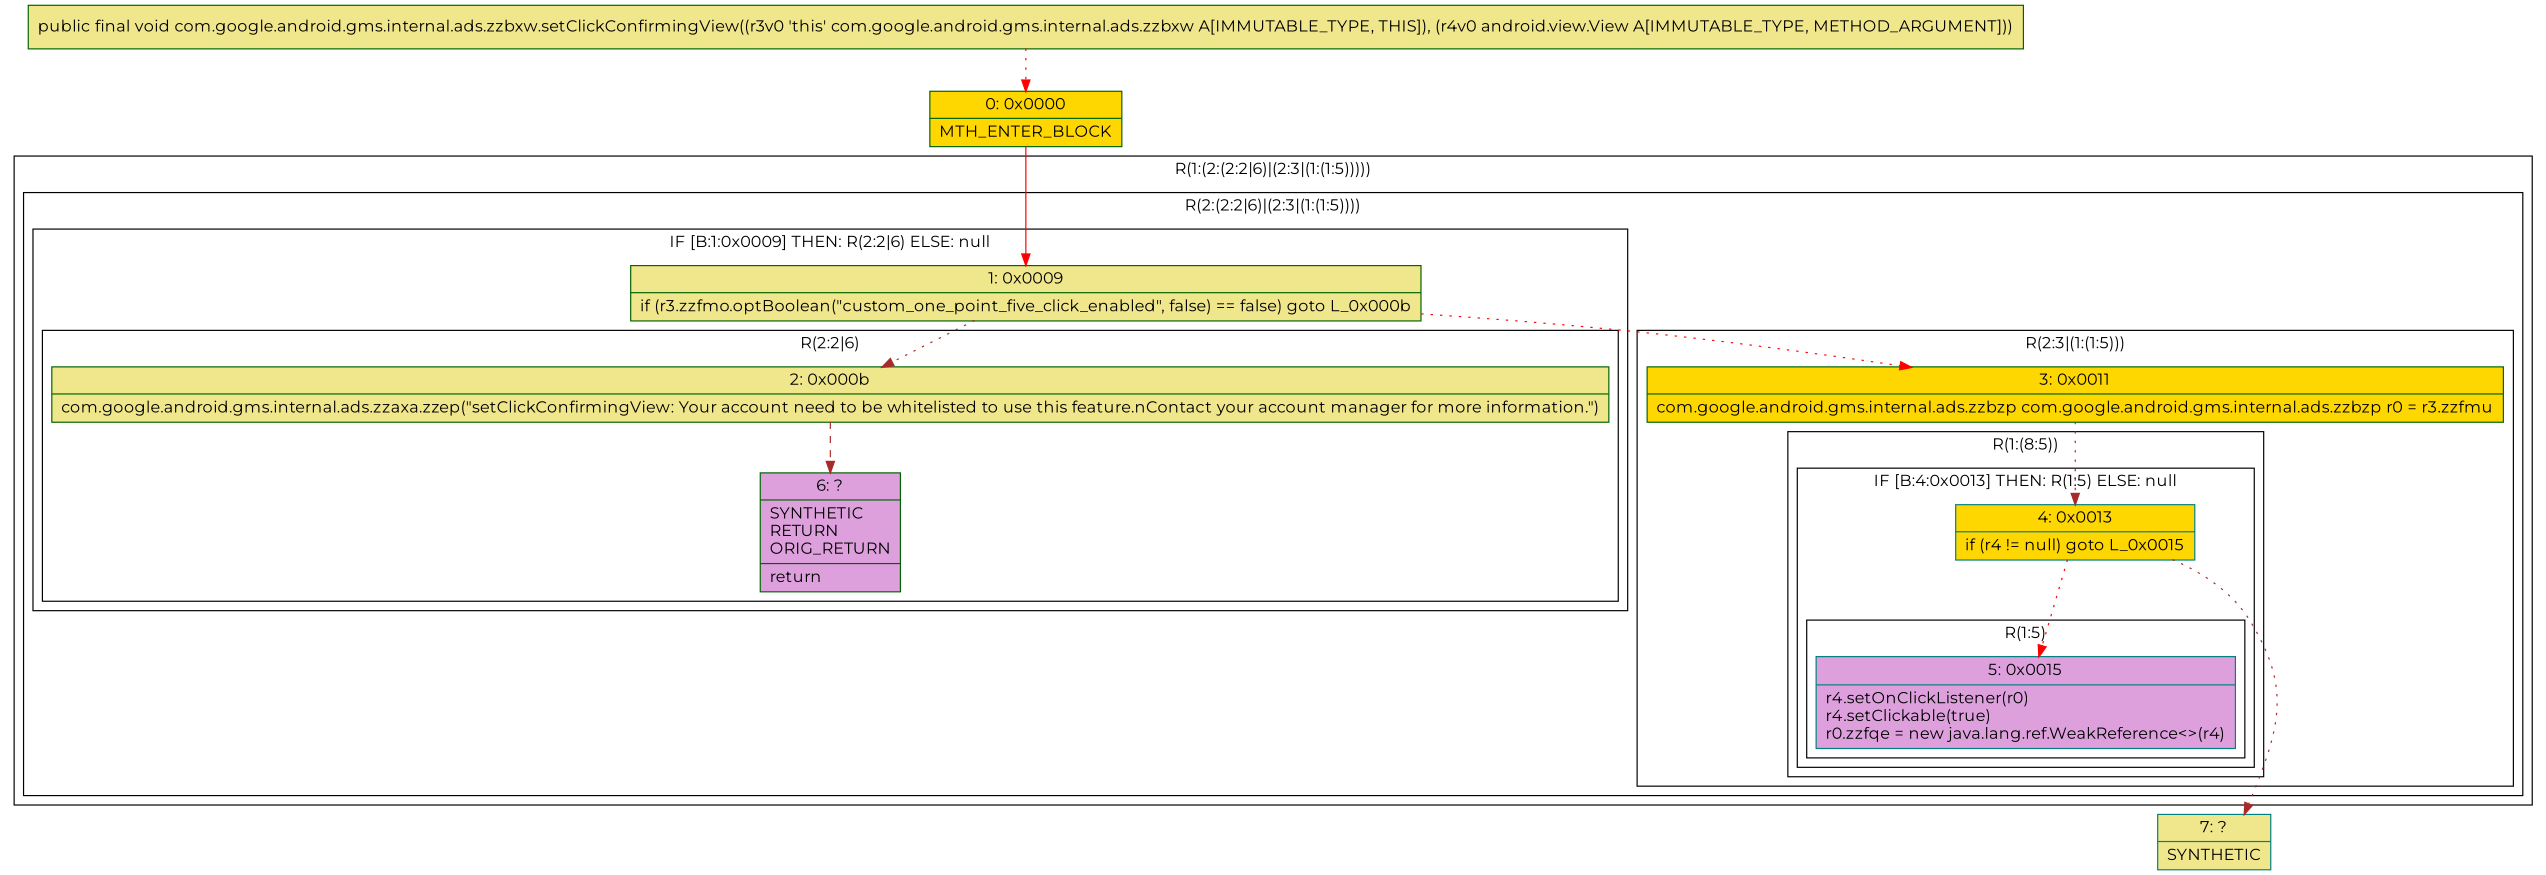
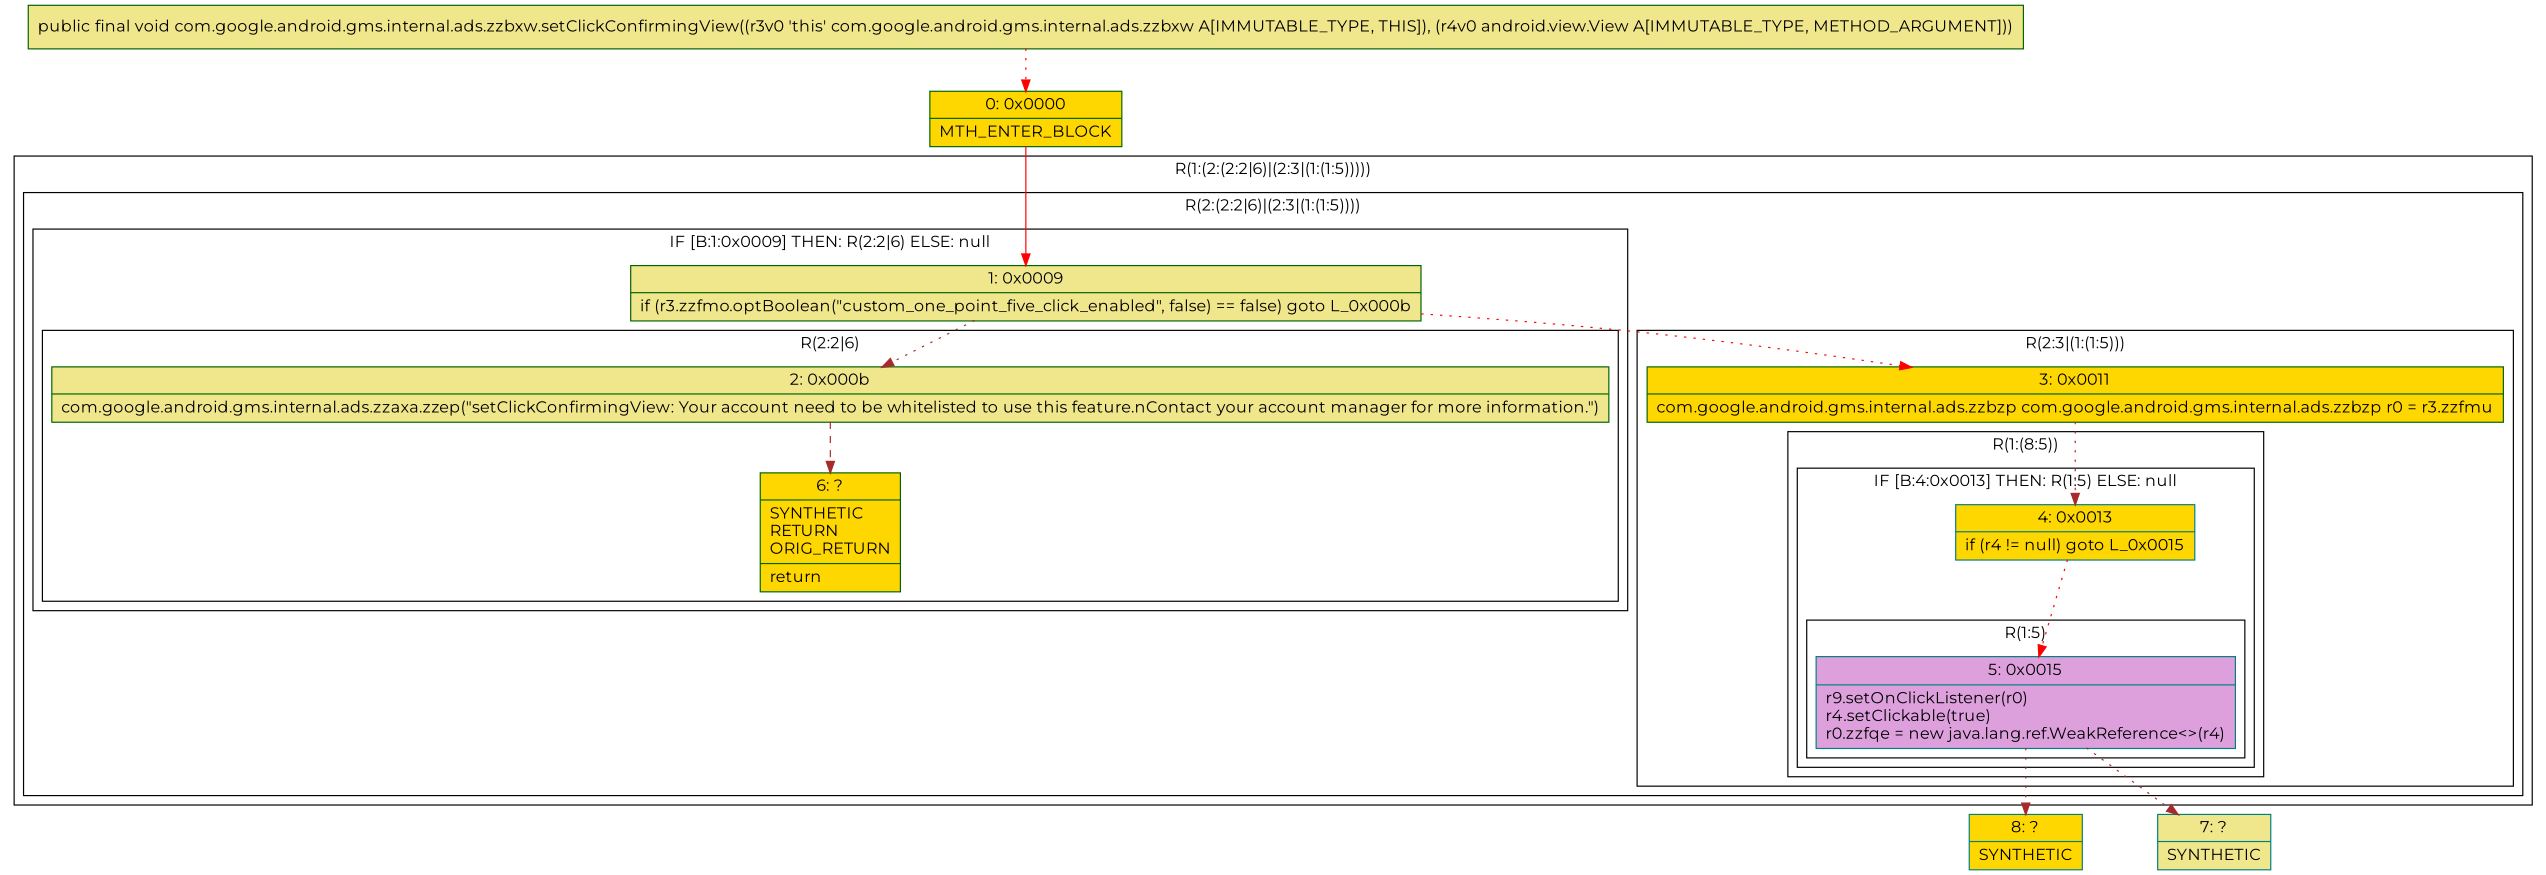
node "6: ?": fillcolor plum -> gold
edge "4: 0x0013" -> "7: ?": now "5: 0x0015" -> "7: ?"
node "5: 0x0015": text "r4.setOnClickListener(r0)" -> "r9.setOnClickListener(r0)"
node "8: ?": added
